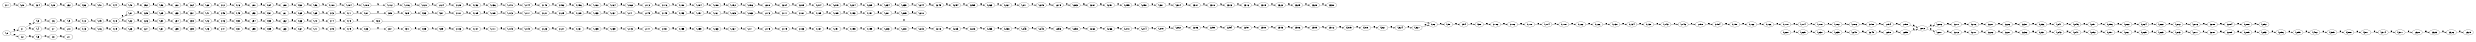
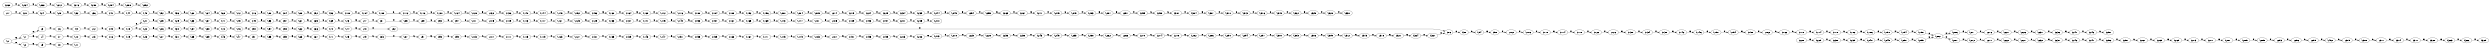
node "S256": removed
